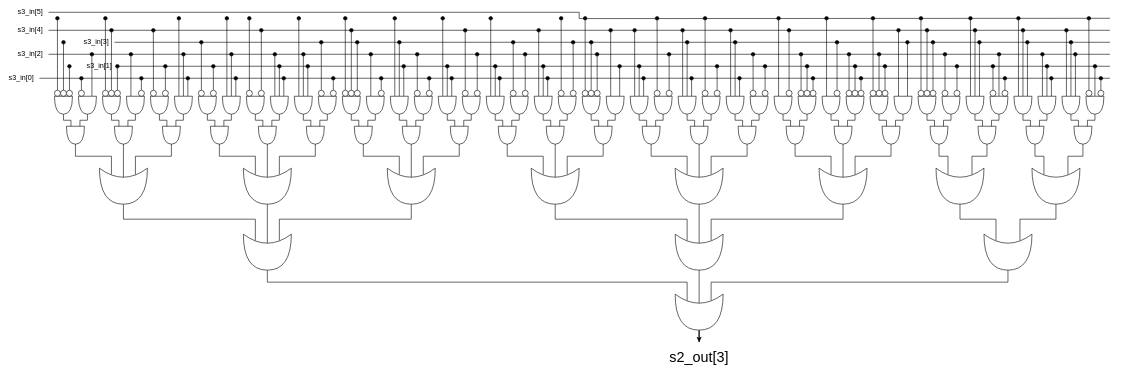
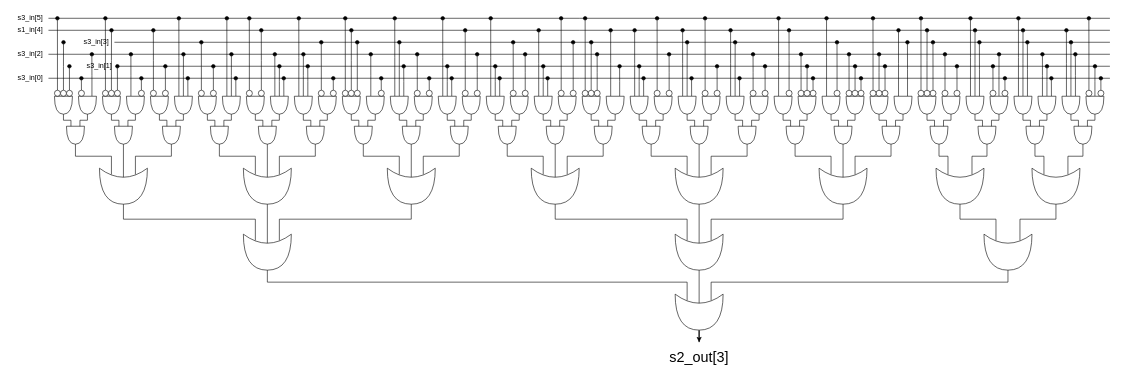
node "s3_in[5]": moved (30, 12) -> (30, 18)
node "s3_in[4]": label "s3_in[4]" -> "s1_in[4]"
node "s3_in[0]": moved (21, 78) -> (30, 78)
